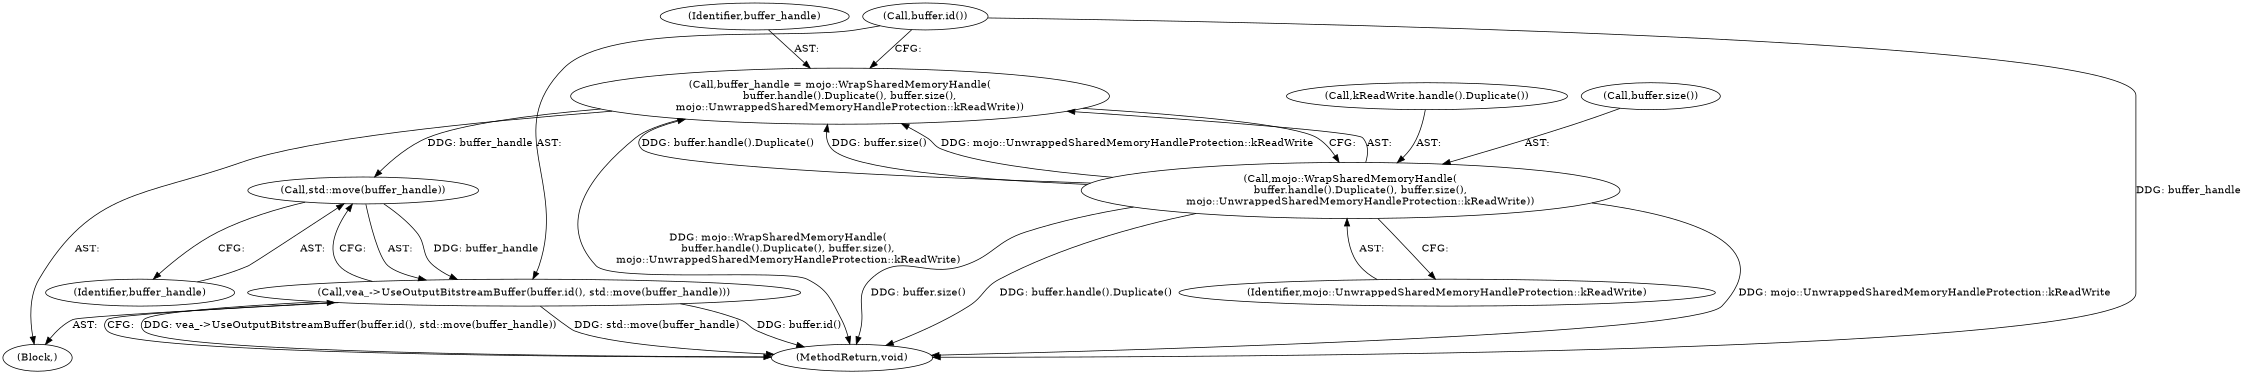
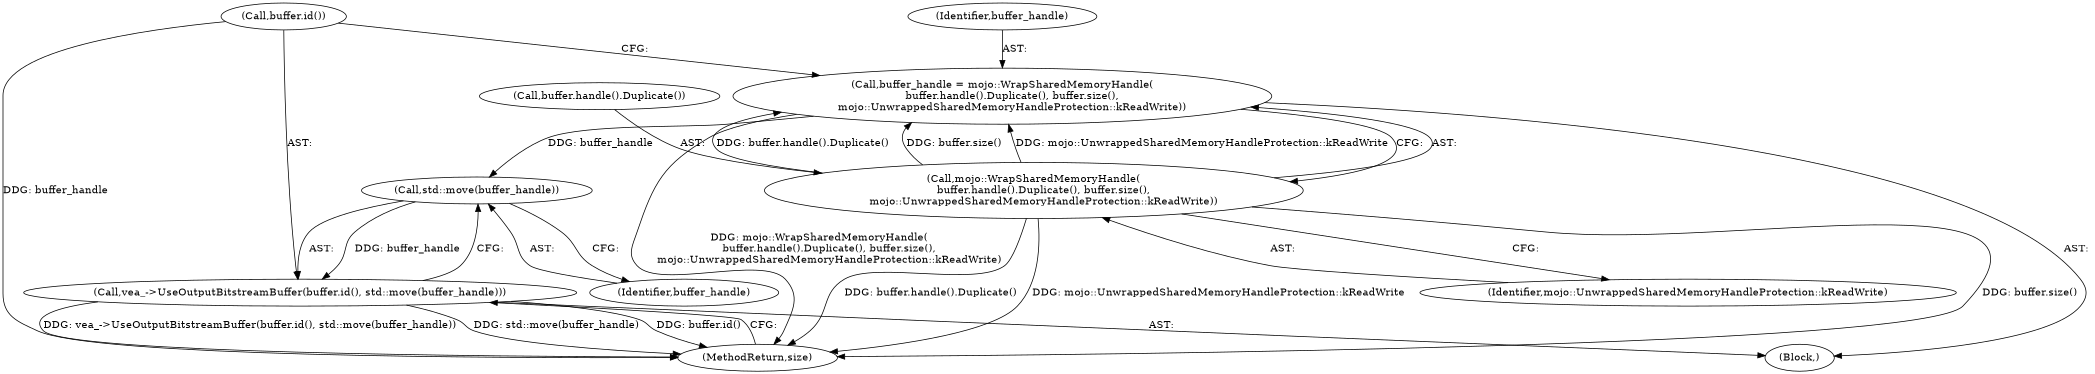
node "(Call,kReadWrite.handle().Duplicate())": label "(Call,kReadWrite.handle().Duplicate())" -> "(Call,buffer.handle().Duplicate())"
node "(Call,buffer.size())": removed
node "(MethodReturn,void)": label "(MethodReturn,void)" -> "(MethodReturn,size)"
